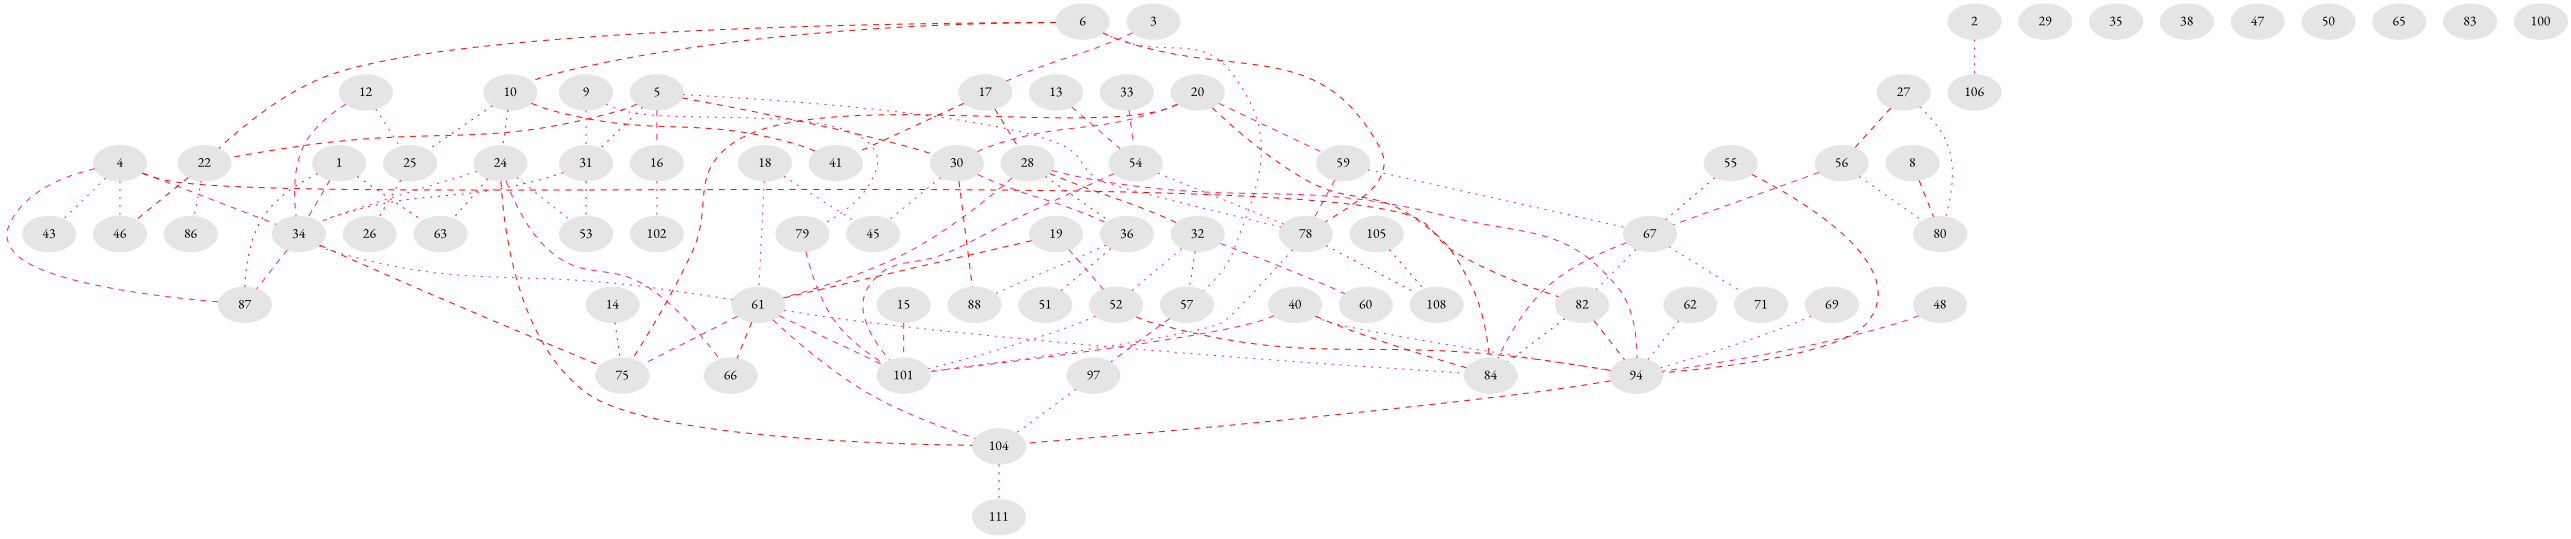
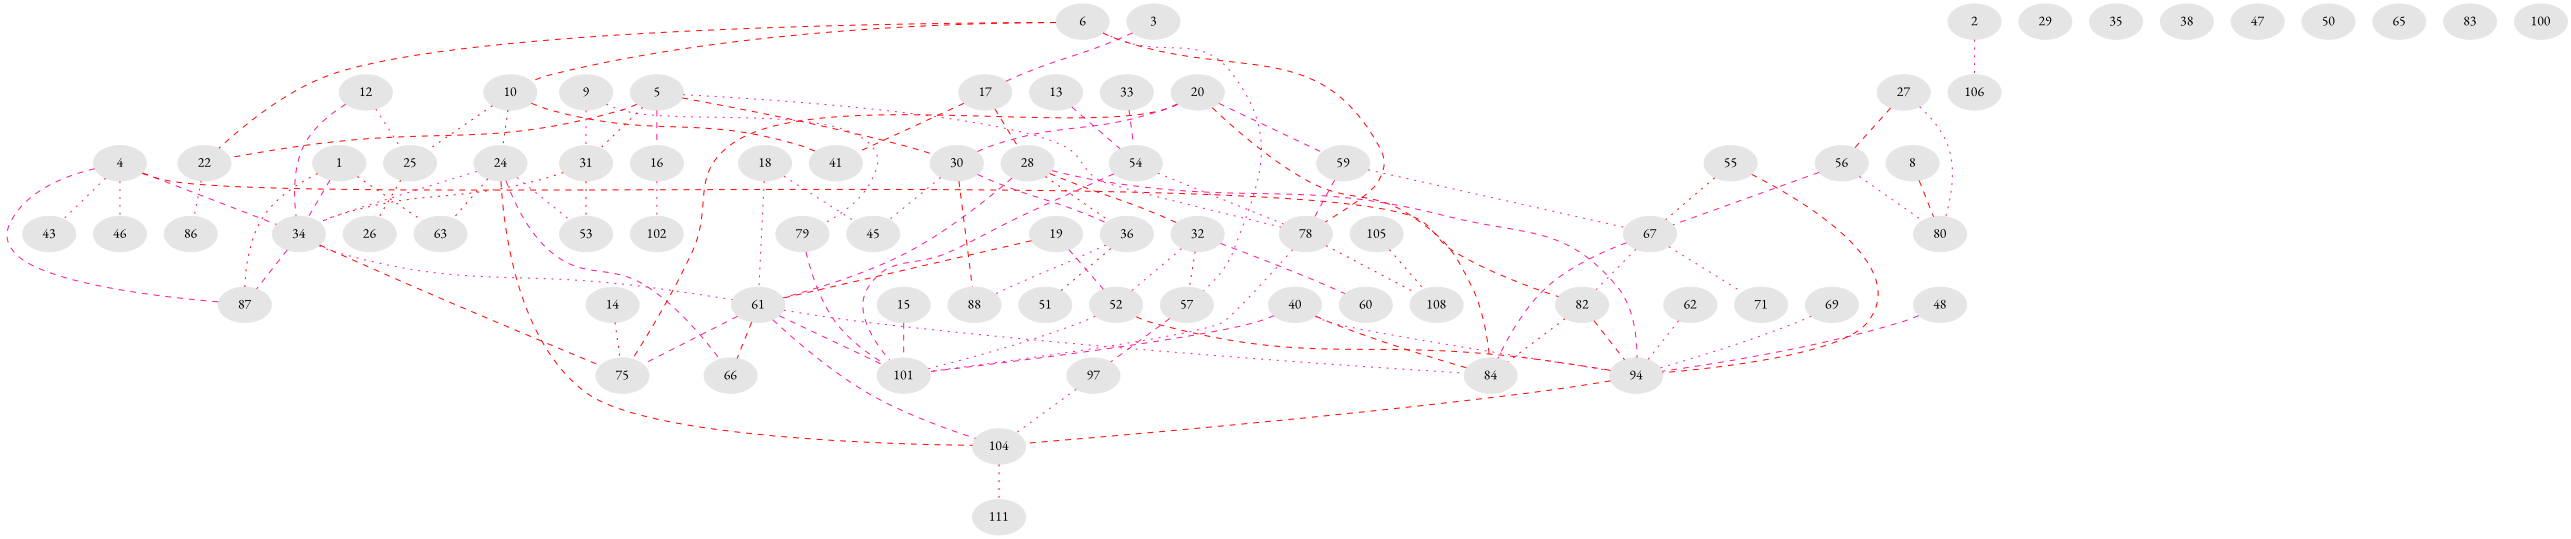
edge "22" -- "46": removed
